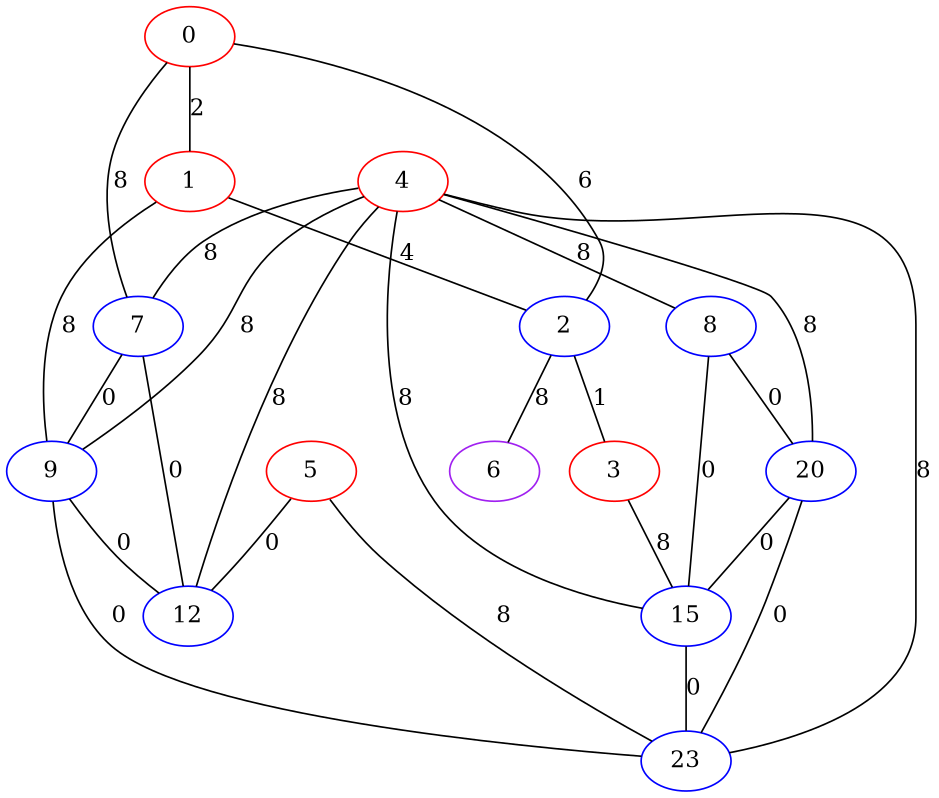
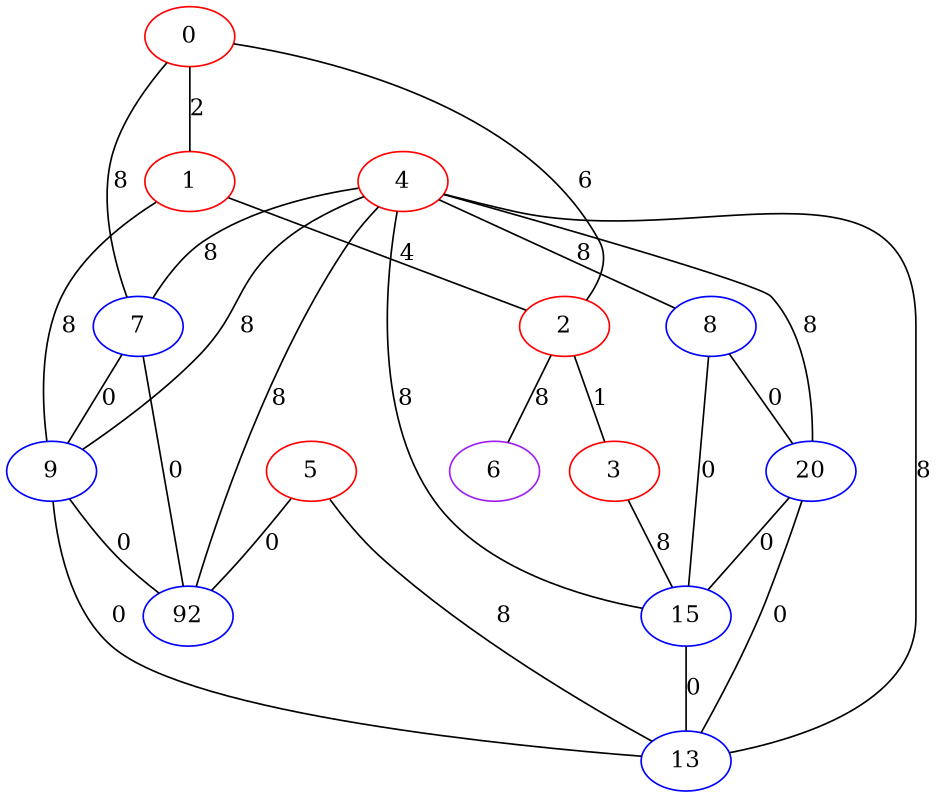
node "2": color blue -> red
node "12": label "12" -> "92"
node "23": label "23" -> "13"
